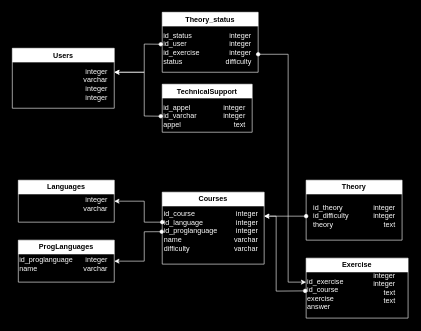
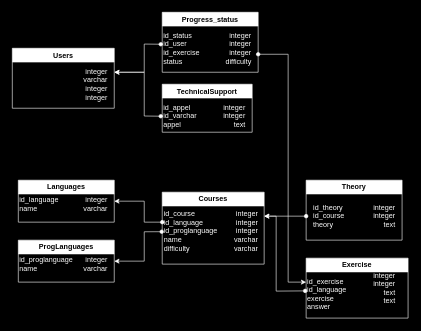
node "Theory_status": label "Theory_status" -> "Progress_status"
node "id_language name": added
node "id_theory id_difficulty theory": label "id_theory id_difficulty theory" -> "id_theory id_course theory"
node "id_exercise id_course exercise answer": label "id_exercise id_course exercise answer" -> "id_exercise id_language exercise answer"
